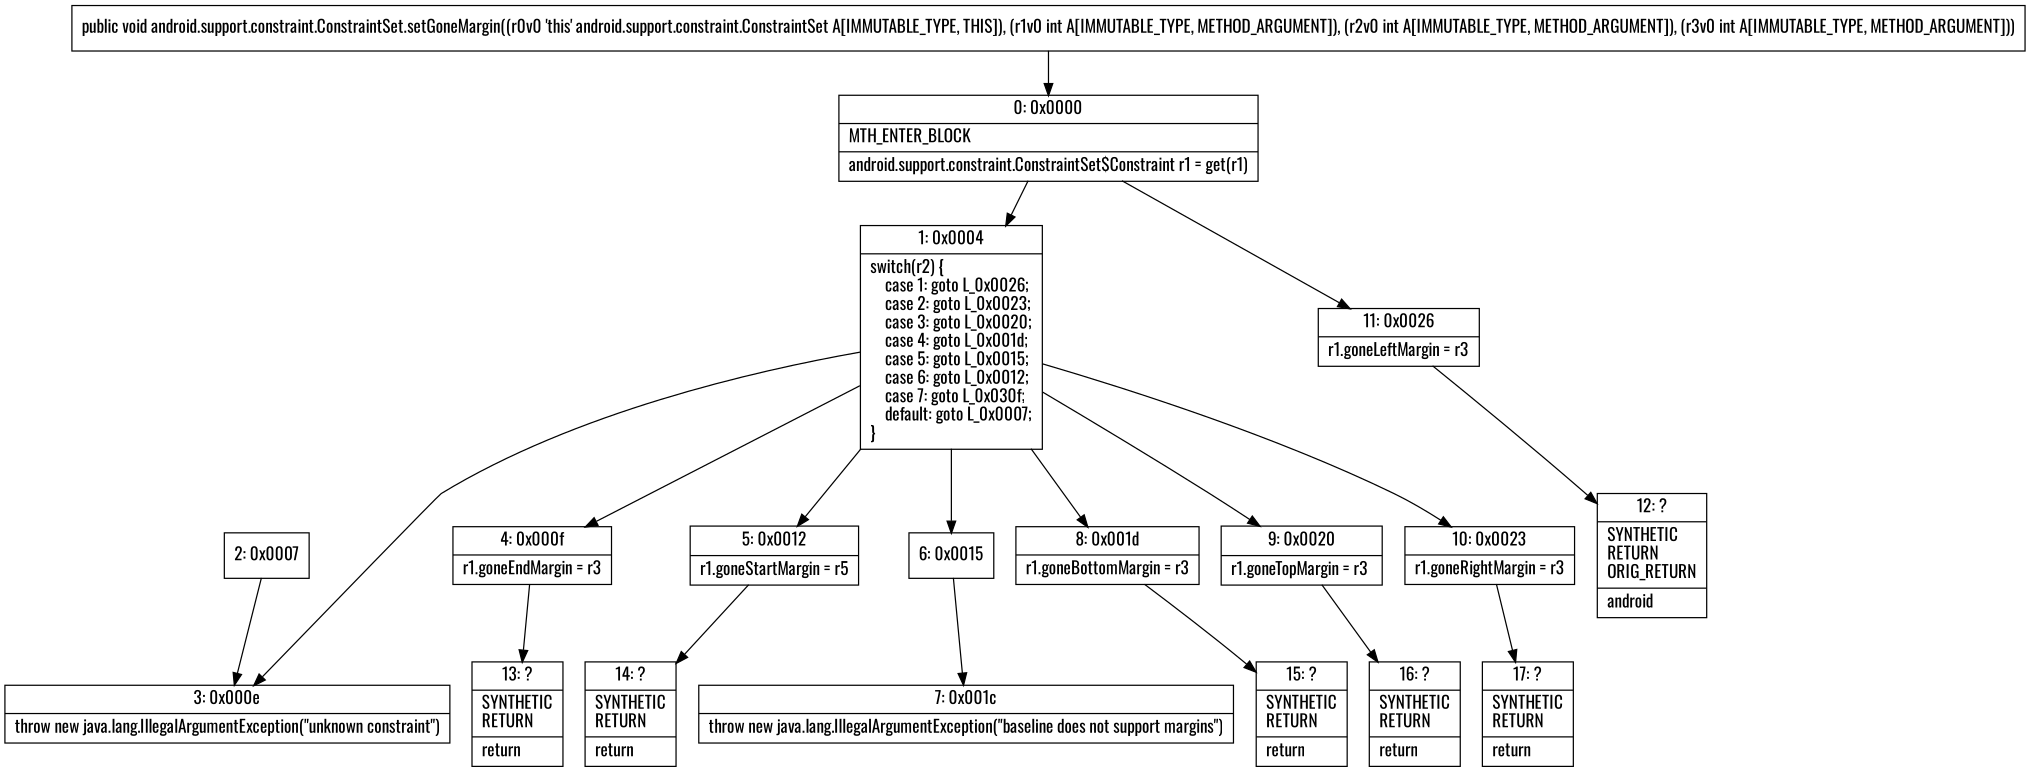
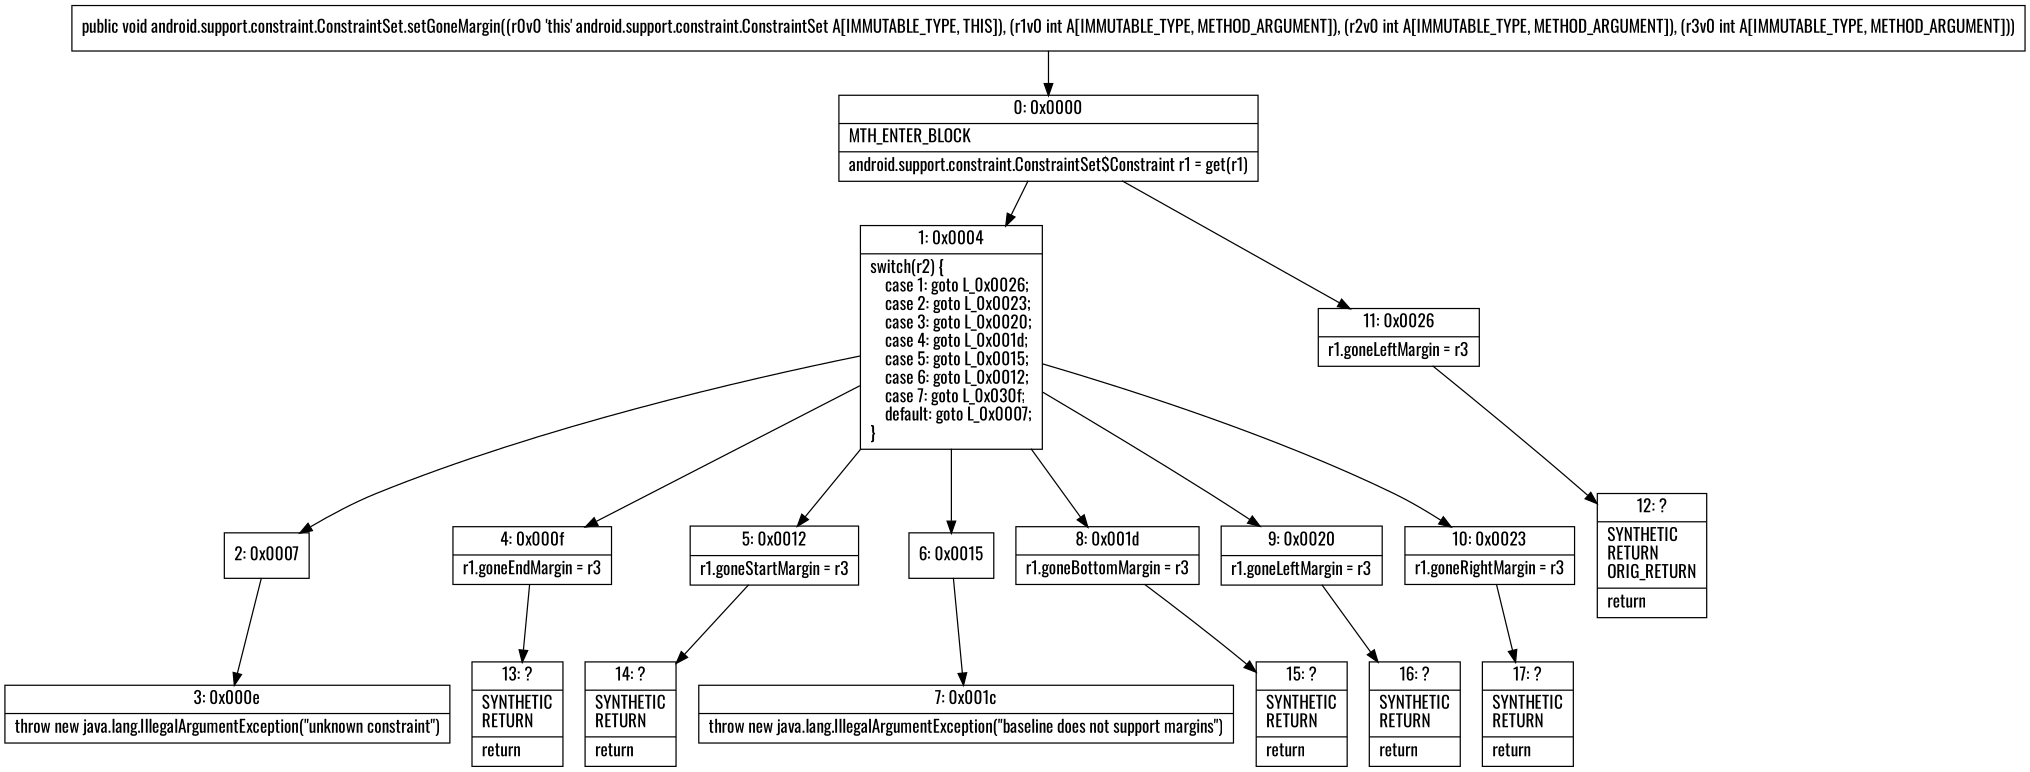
edge "1: 0x0004" -> "3: 0x000e": now "1: 0x0004" -> "2: 0x0007"
node "5: 0x0012": text "r1.goneStartMargin = r5" -> "r1.goneStartMargin = r3"
node "9: 0x0020": text "r1.goneTopMargin = r3" -> "r1.goneLeftMargin = r3"
node "12: ?": text "android" -> "return"
